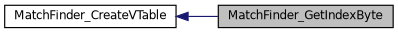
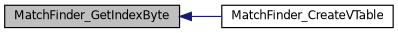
edge "MatchFinder_GetIndexByte" -> "MatchFinder_CreateVTable": reversed
